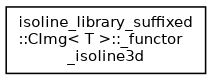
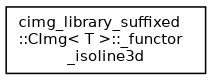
node "isoline_library_suffixed ::CImg< T >::_functor _isoline3d": label "isoline_library_suffixed ::CImg< T >::_functor _isoline3d" -> "cimg_library_suffixed ::CImg< T >::_functor _isoline3d"
